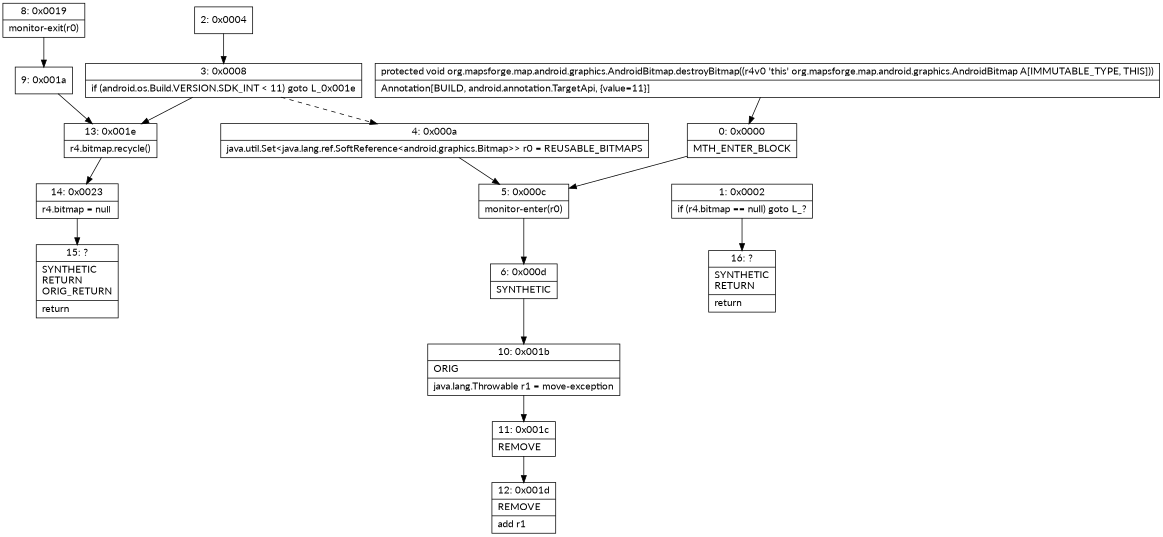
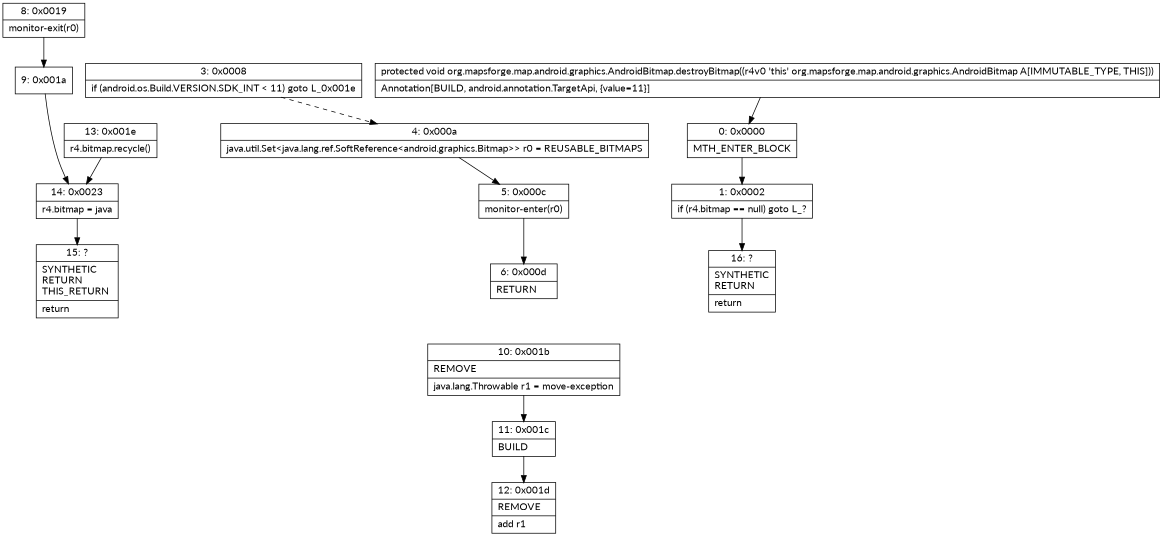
node "2: 0x0004": removed
edge "9: 0x001a" -> "13: 0x001e": now "9: 0x001a" -> "14: 0x0023"
edge "3: 0x0008" -> "13: 0x001e": removed
edge "0: 0x0000" -> "5: 0x000c": now "0: 0x0000" -> "1: 0x0002"
node "14: 0x0023": text "r4.bitmap = null" -> "r4.bitmap = java"
node "6: 0x000d": text "SYNTHETIC" -> "RETURN"
node "15: ?": text "ORIG_RETURN" -> "THIS_RETURN"
edge "6: 0x000d" -> "10: 0x001b": removed
node "10: 0x001b": text "ORIG" -> "REMOVE"
node "11: 0x001c": text "REMOVE" -> "BUILD"
